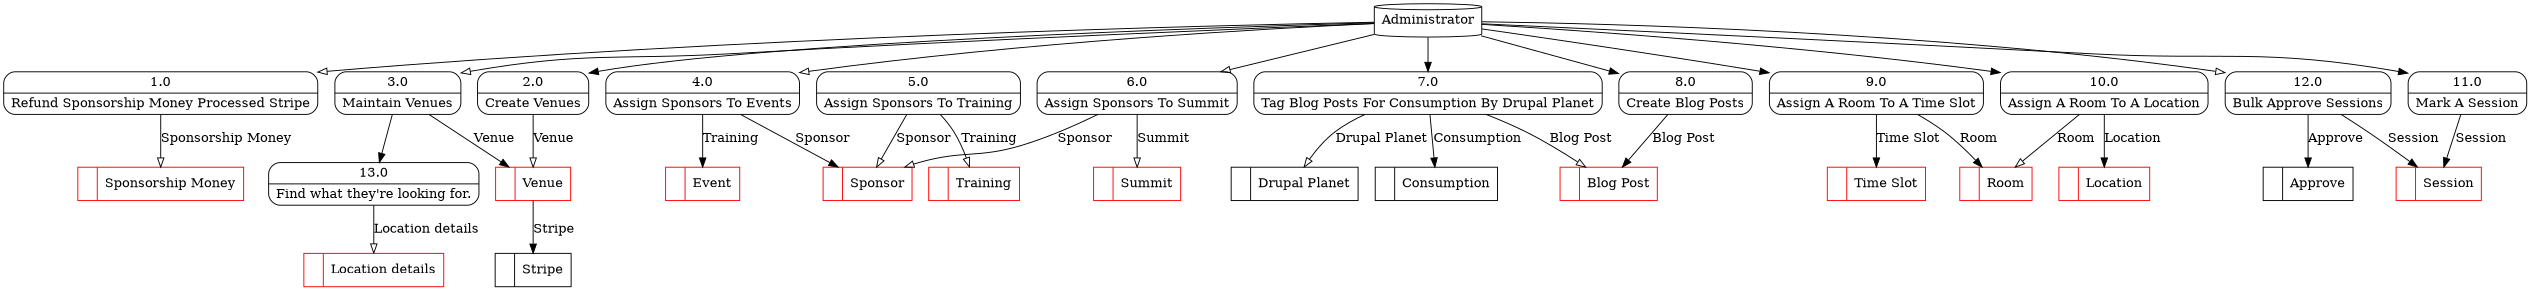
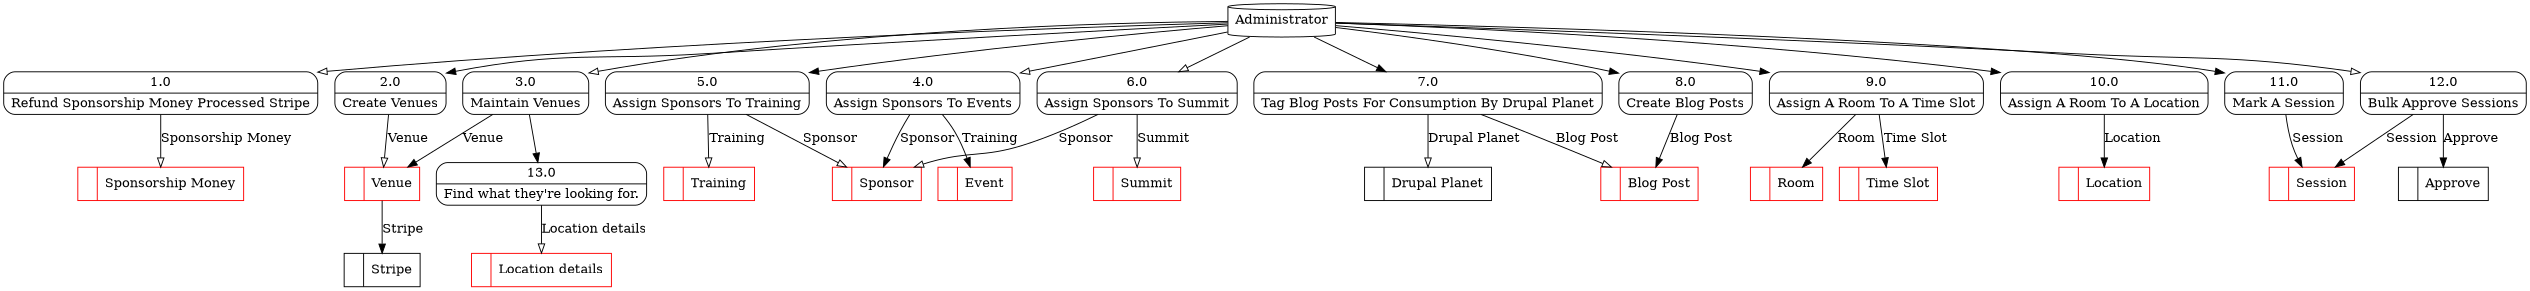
edge "Administrator" -> "5.0": added
edge "10.0" -> "Room": removed, label "Room"
node "Consumption": removed
